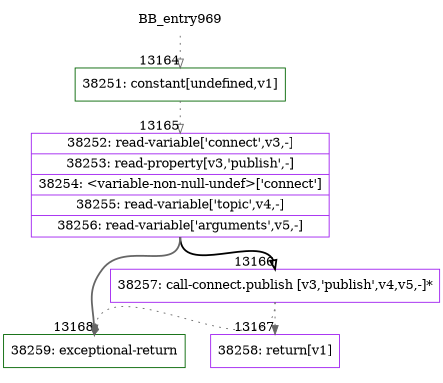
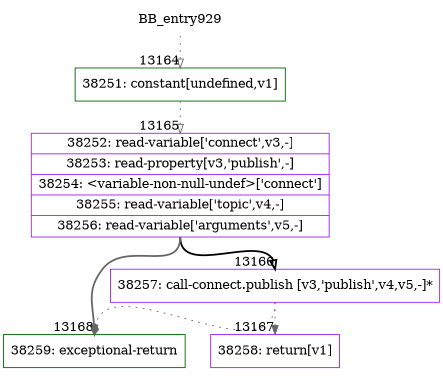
node "BB_entry969": label "BB_entry969" -> "BB_entry929"
